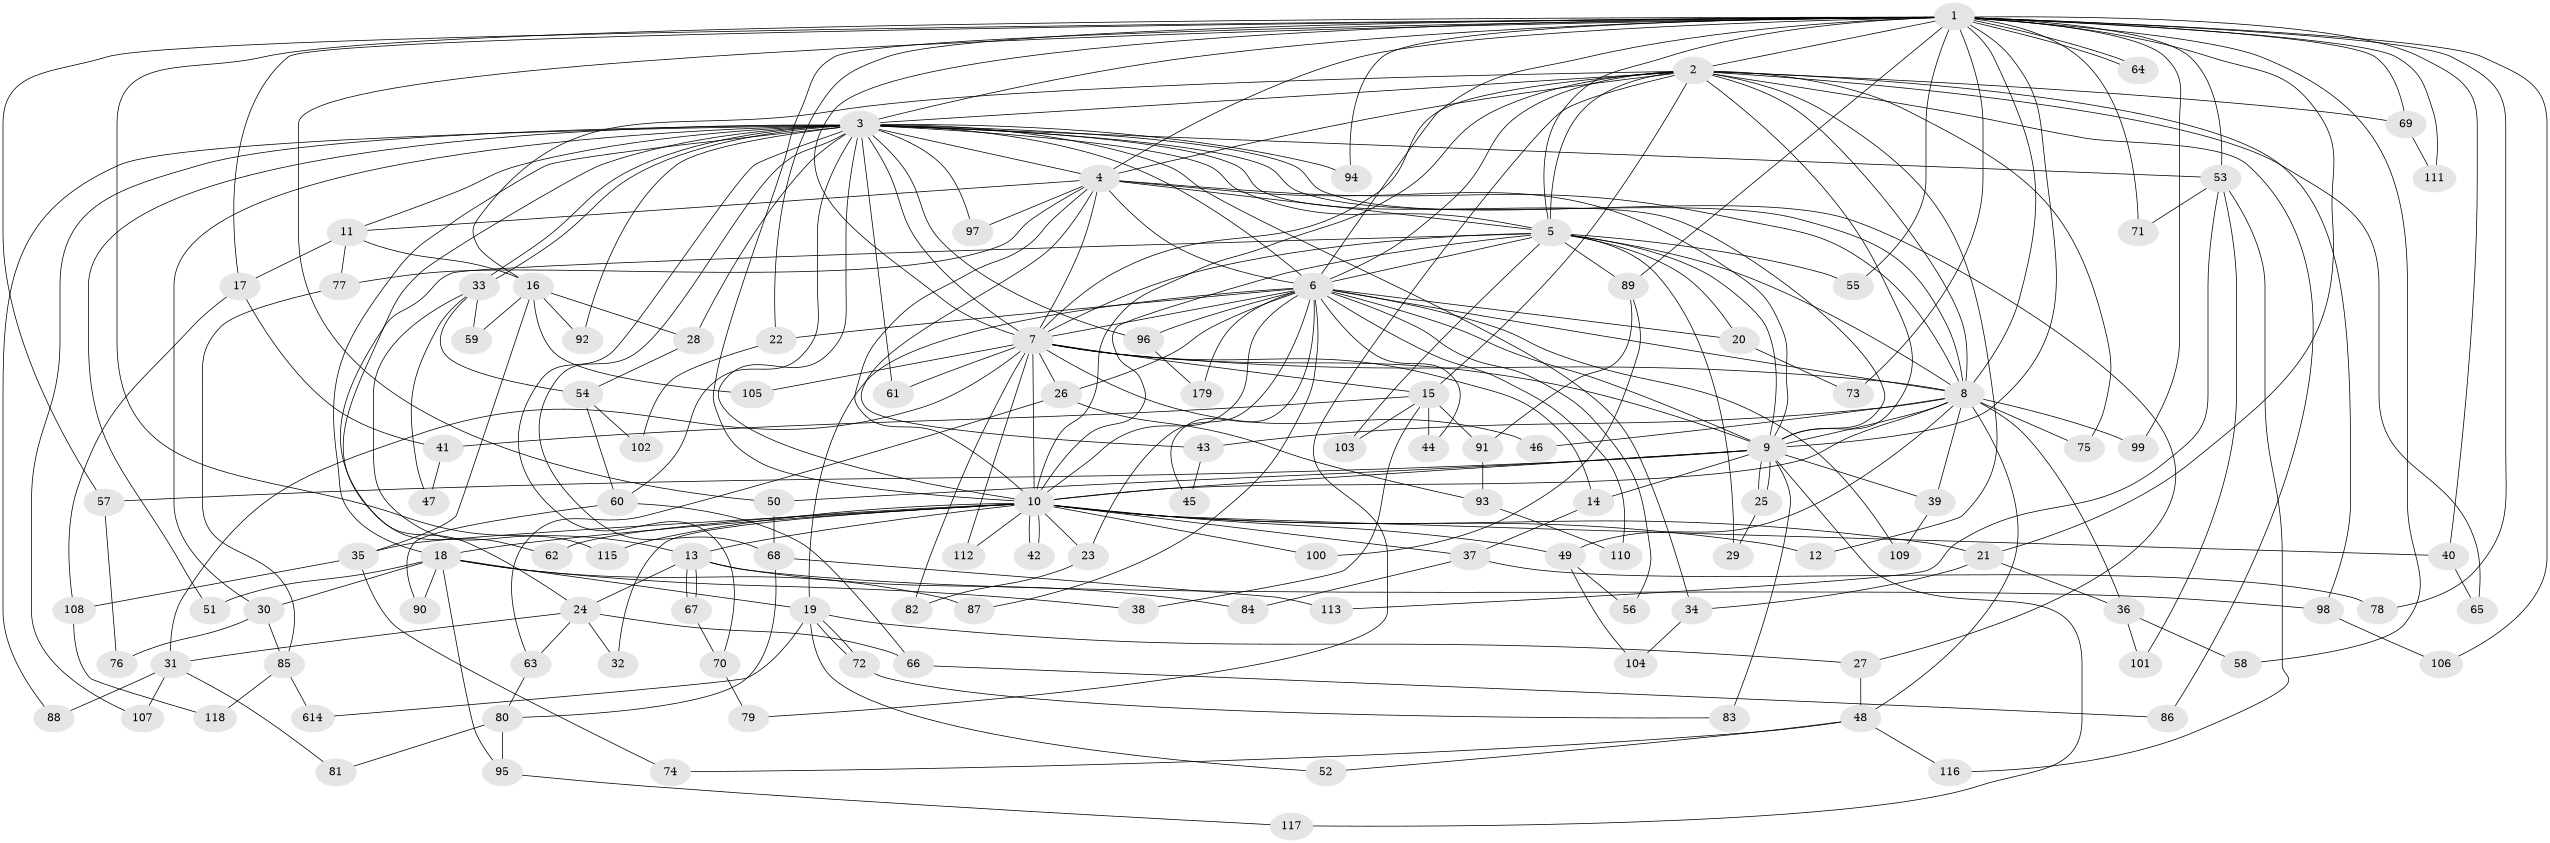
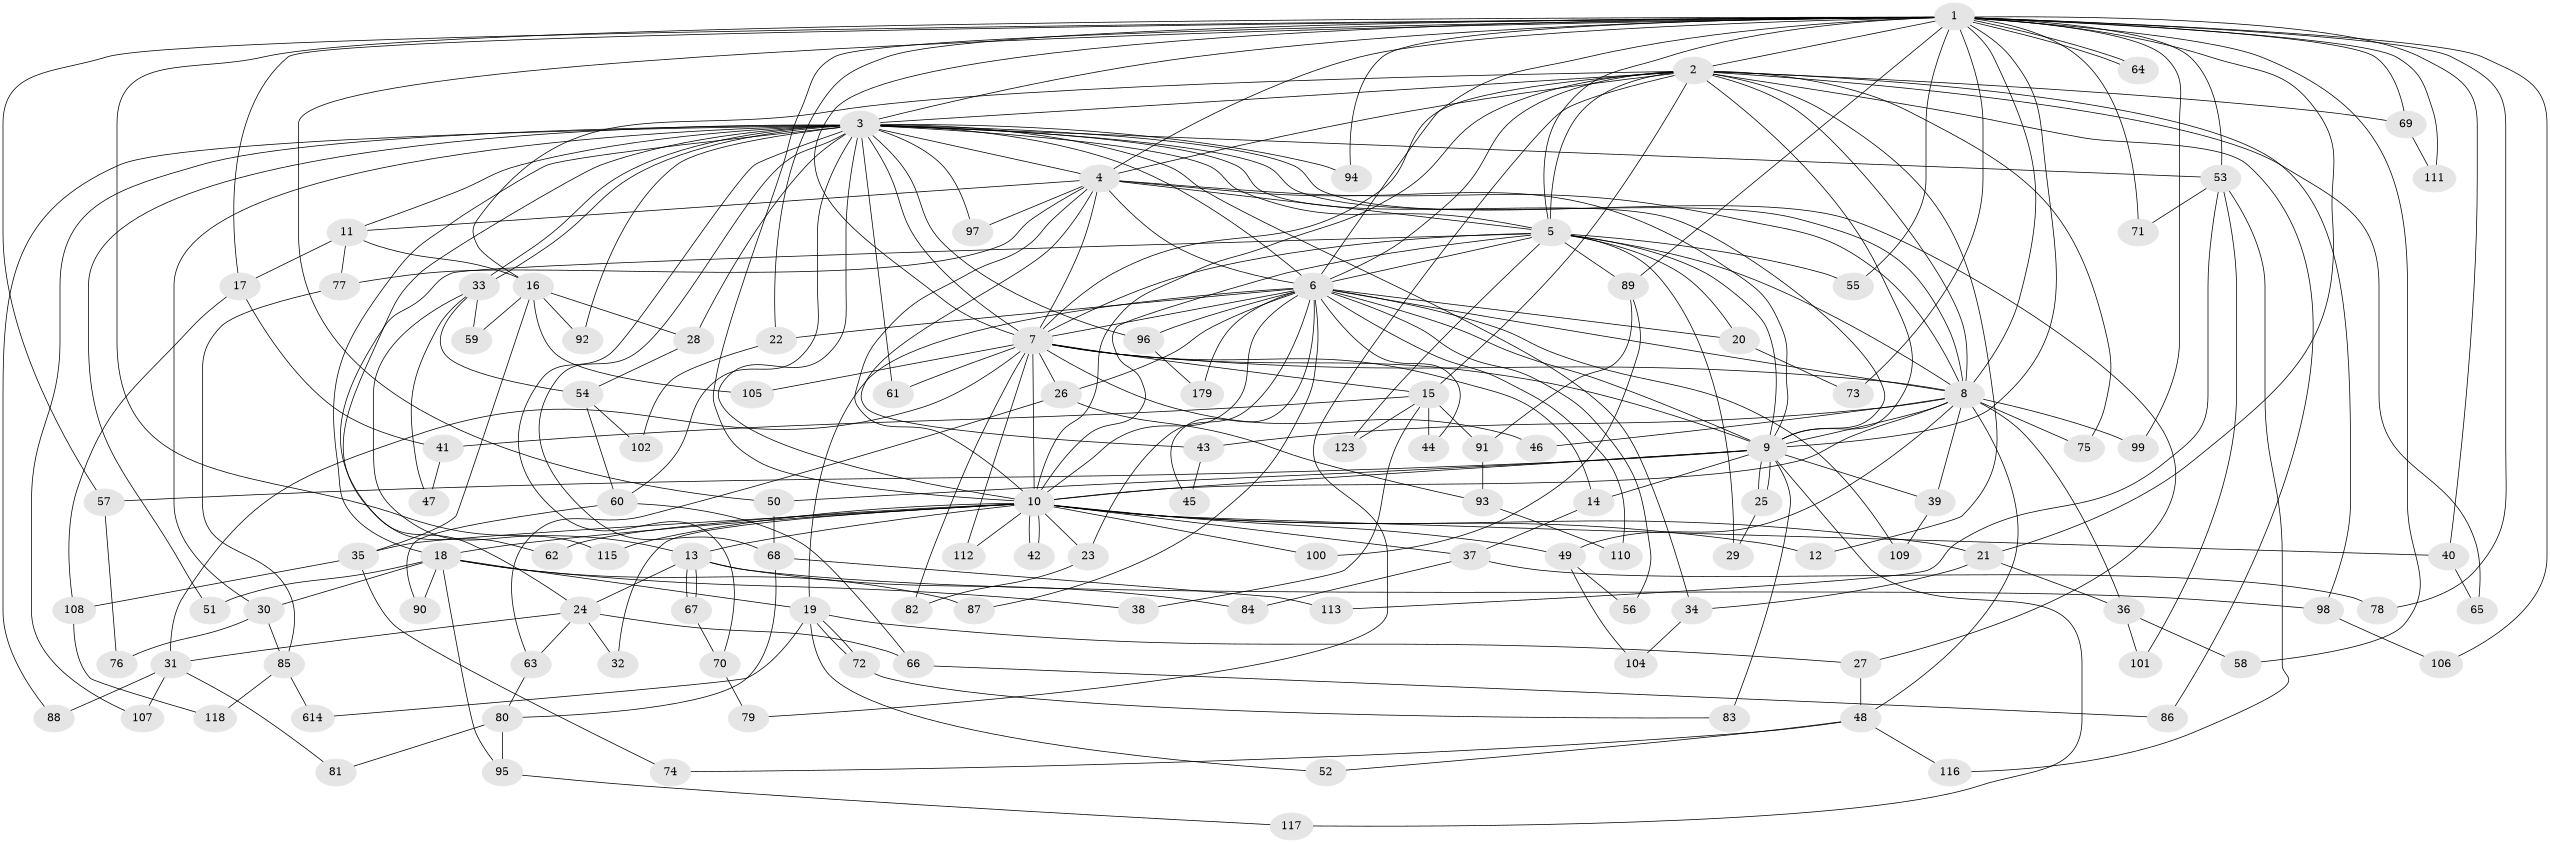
node "103": label "103" -> "123"
